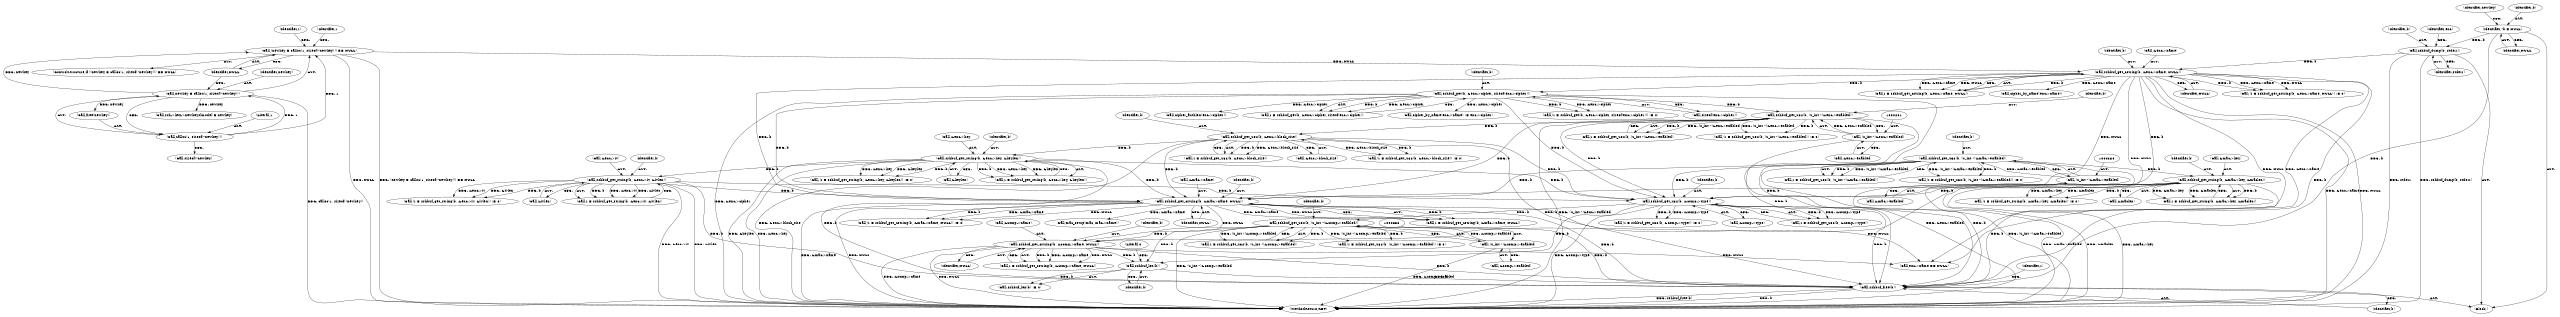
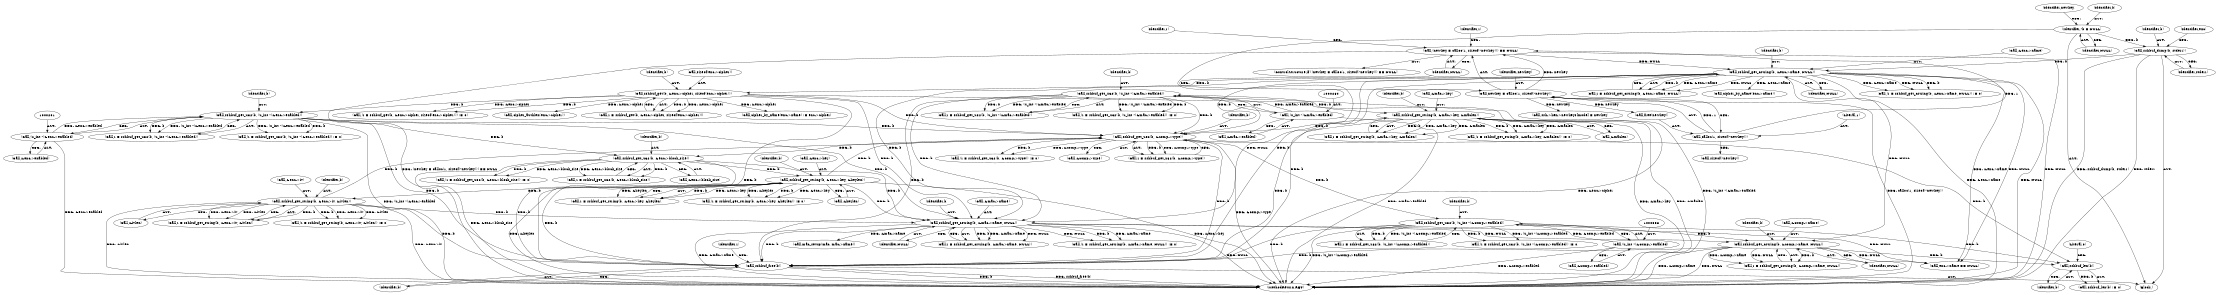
edge "(Call,sshbuf_get(b, &enc->cipher, sizeof(enc->cipher)))" -> "(Call,sizeof(enc->cipher))": removed, label "CFG:"
edge "(Call,sshbuf_get_u32(b, &enc->block_size))" -> "(Call,sshbuf_get_u32(b, &comp->type))": reversed
edge "(Call,sshbuf_len(b))" -> "(Call,sshbuf_free(b))": removed, label "DDG: b"
